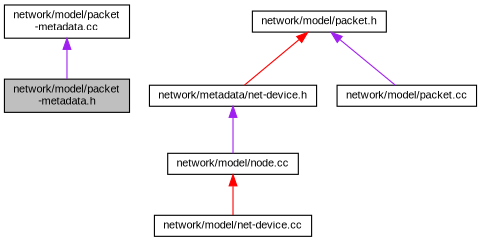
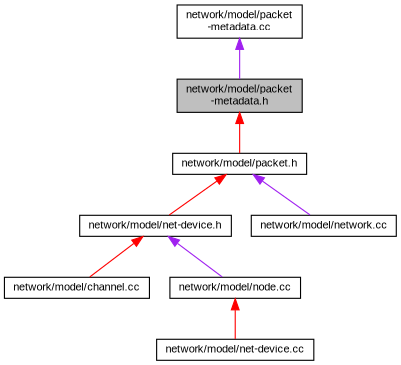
node "network/metadata/net-device.h": label "network/metadata/net-device.h" -> "network/model/net-device.h"
node "network/model/packet.cc": label "network/model/packet.cc" -> "network/model/network.cc"
edge "network/model/packet.h" -> "network/model/packet -metadata.h": added
node "network/model/channel.cc": added
